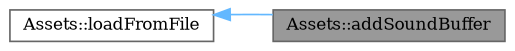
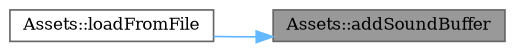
edge "Assets::addSoundBuffer" -> "Assets::loadFromFile": reversed
